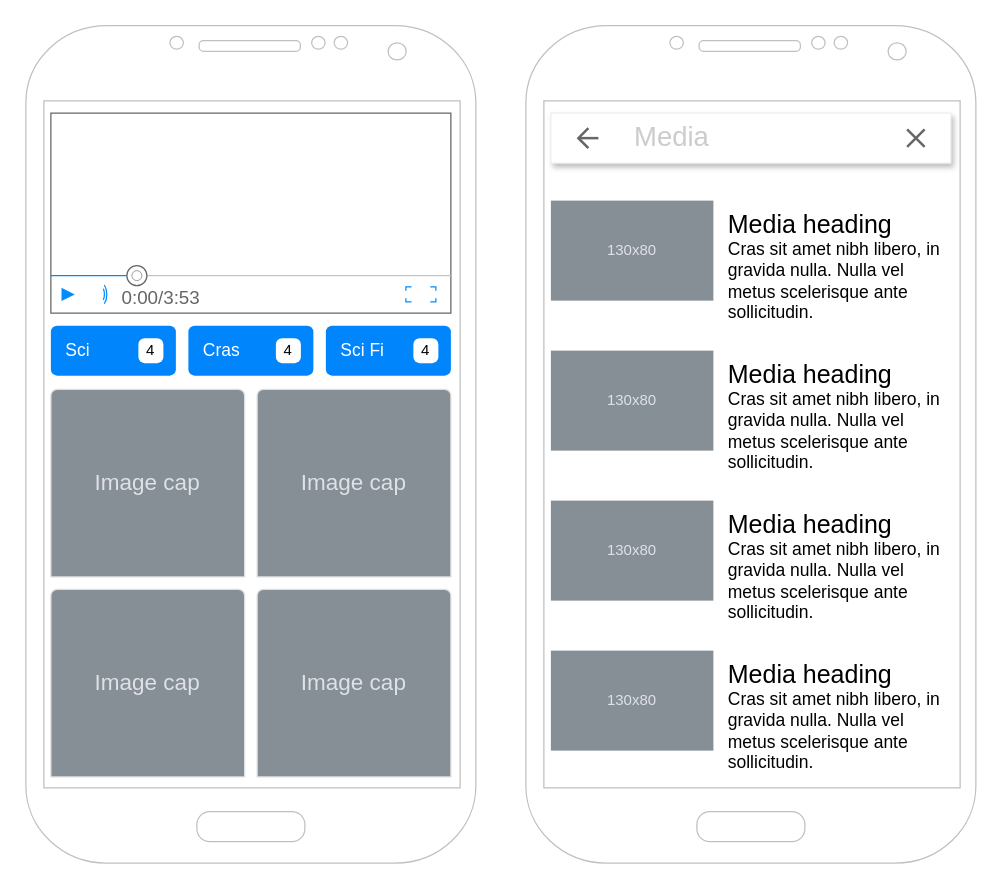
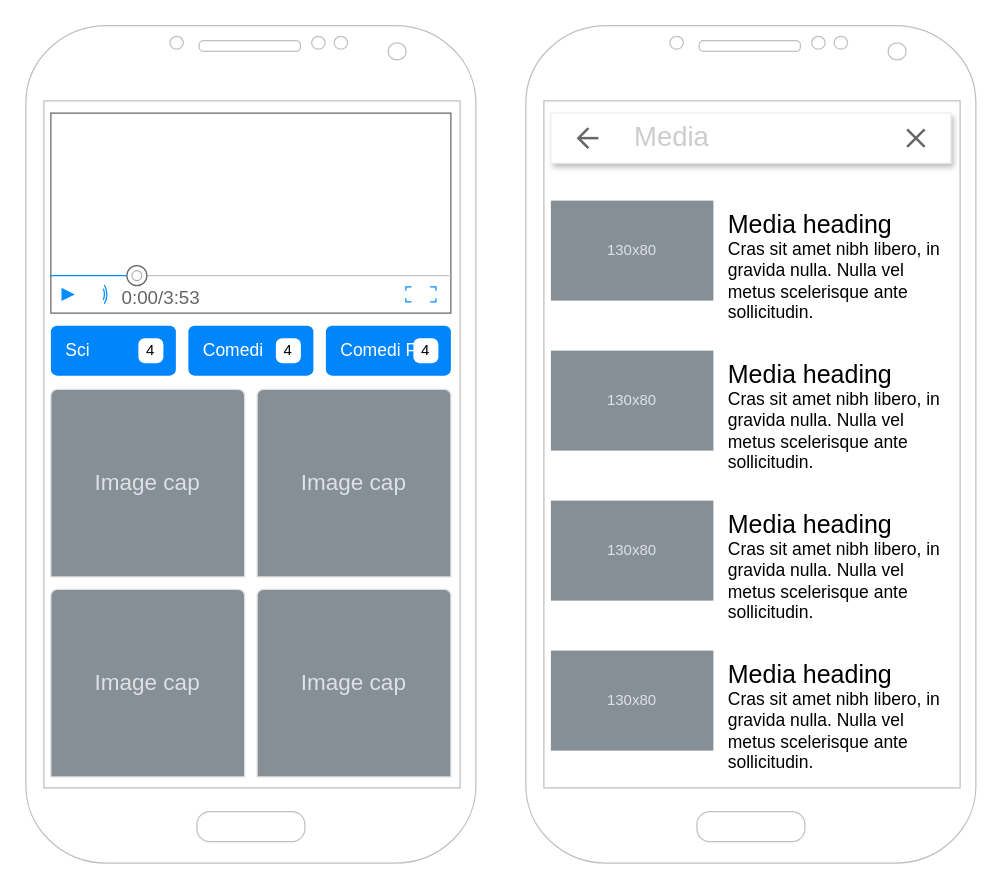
node "Cras": label "Cras" -> "Comedi"
node "Sci Fi": label "Sci Fi" -> "Comedi Fi"
